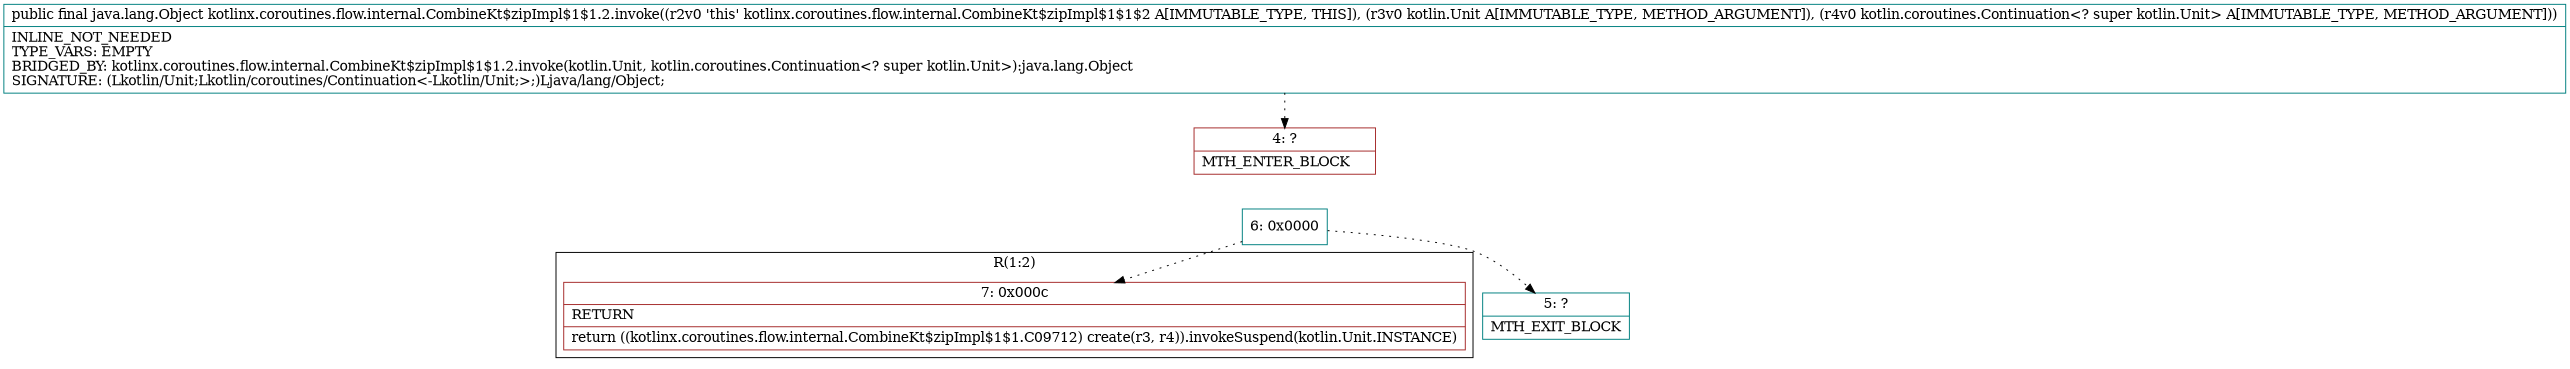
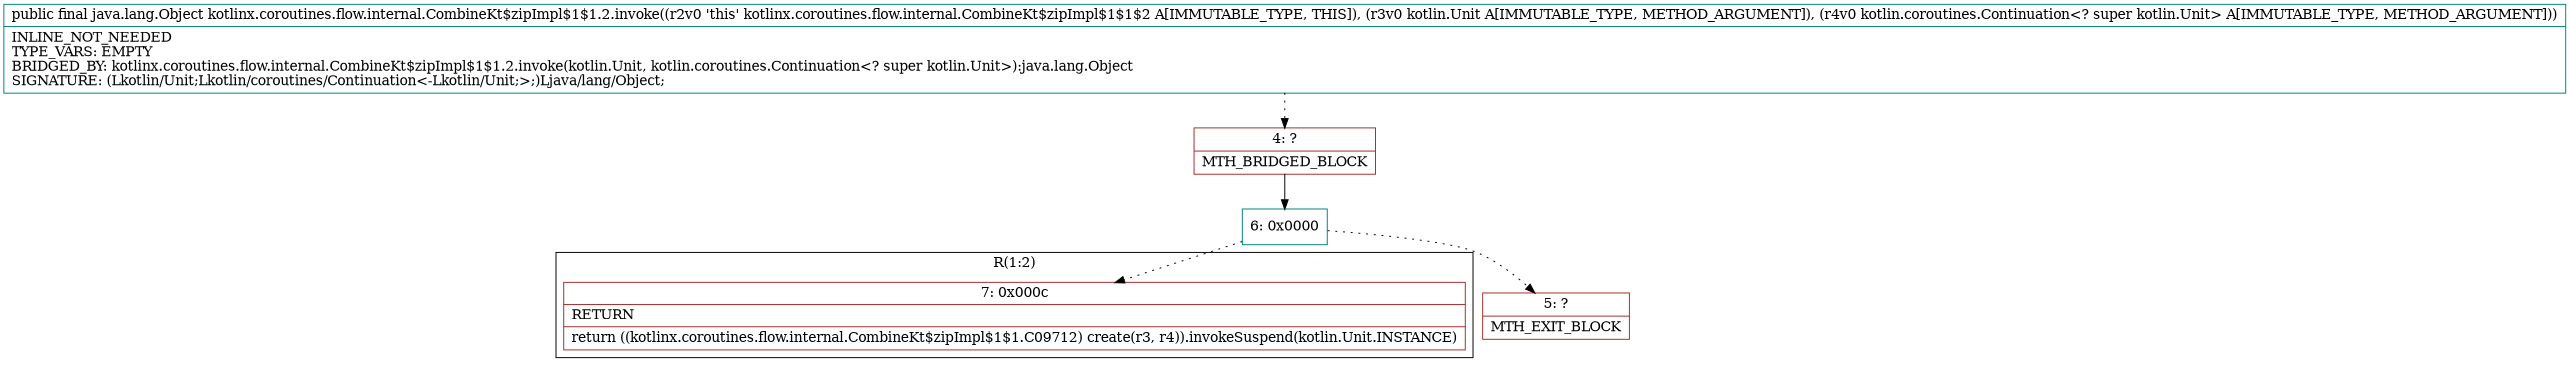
node "4: ?": text "MTH_ENTER_BLOCK" -> "MTH_BRIDGED_BLOCK"
edge "4: ?" -> "6: 0x0000": added
node "5: ?": color teal -> brown
